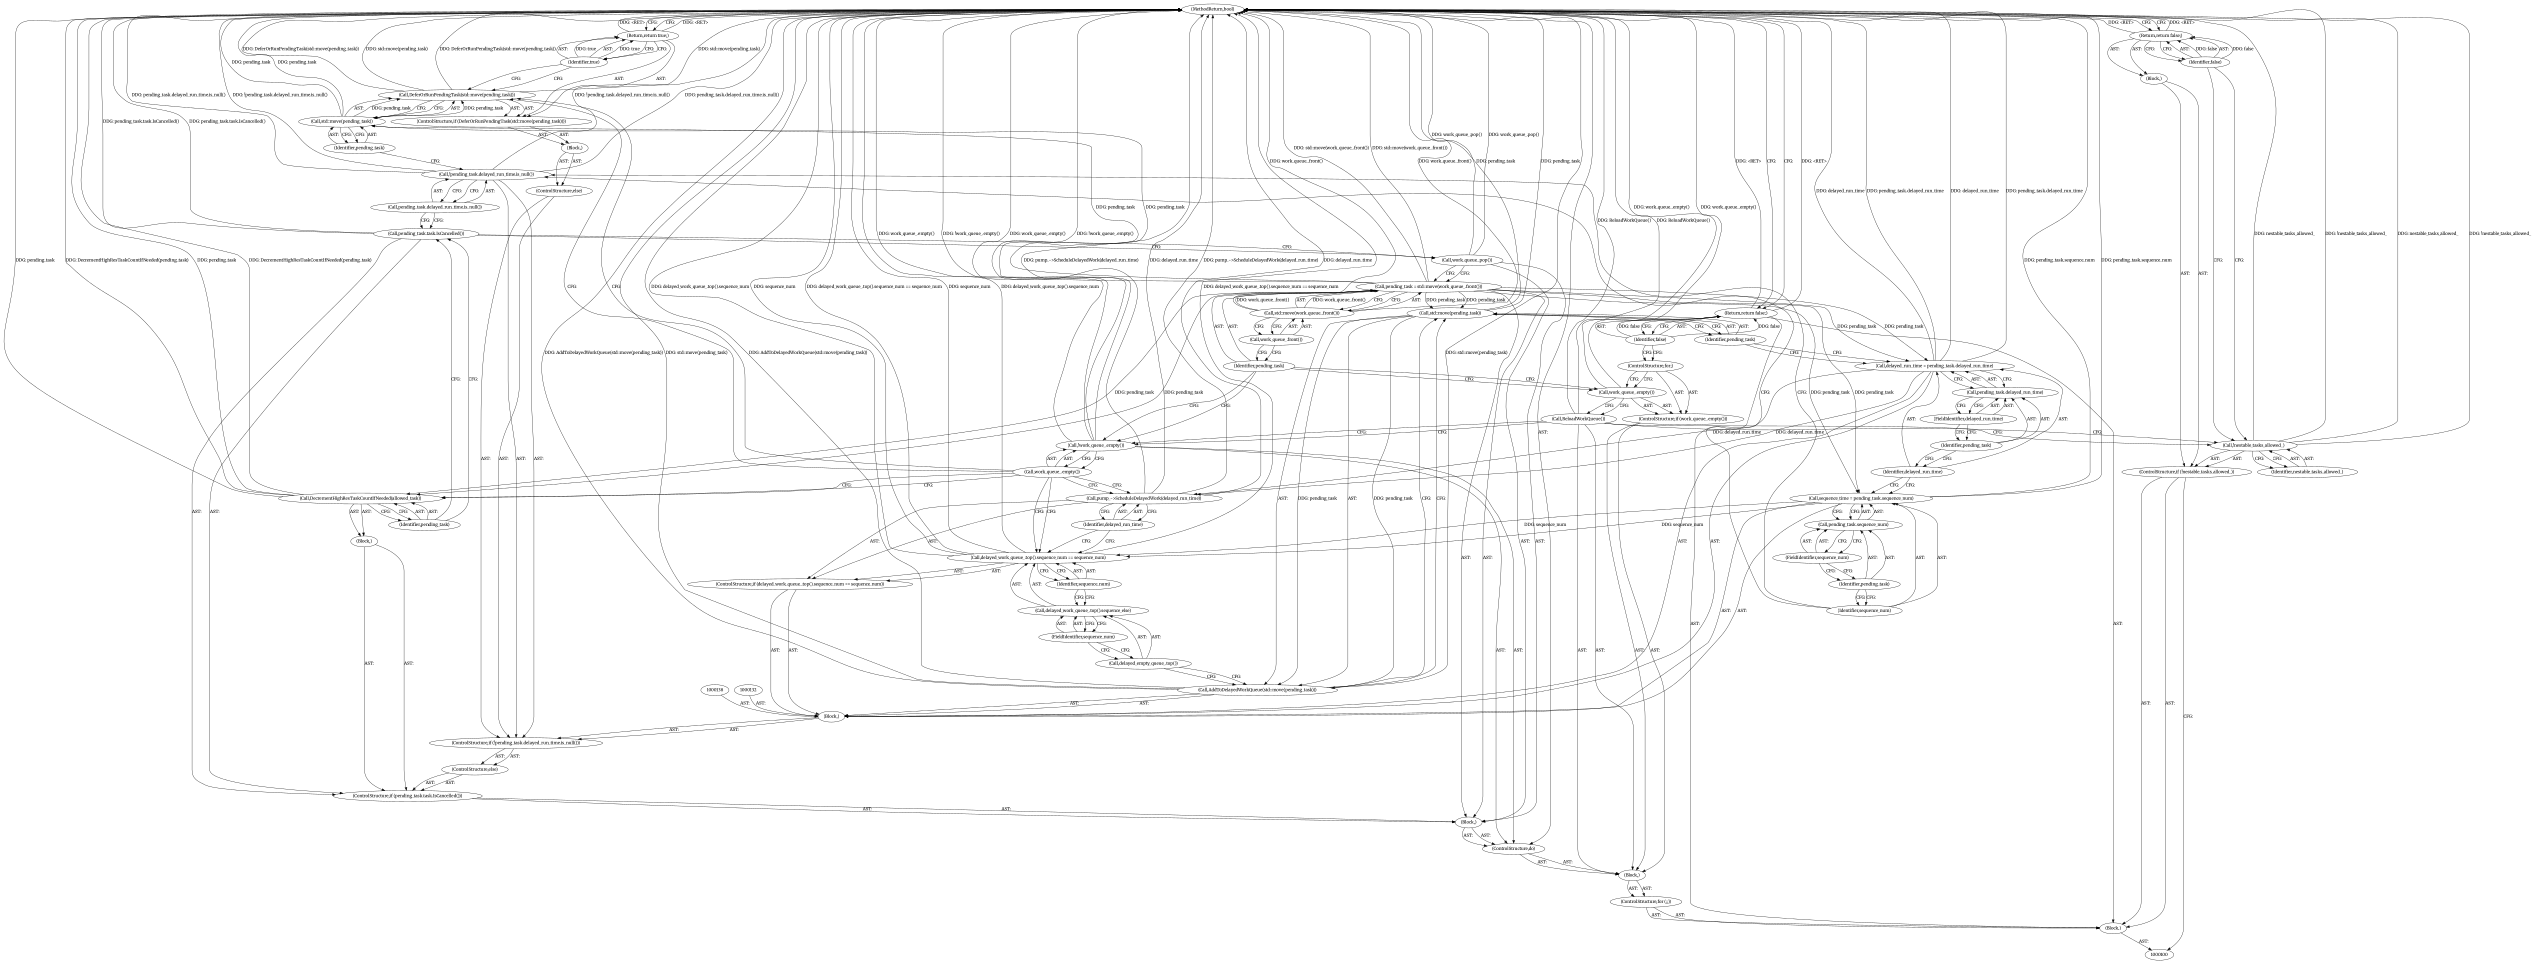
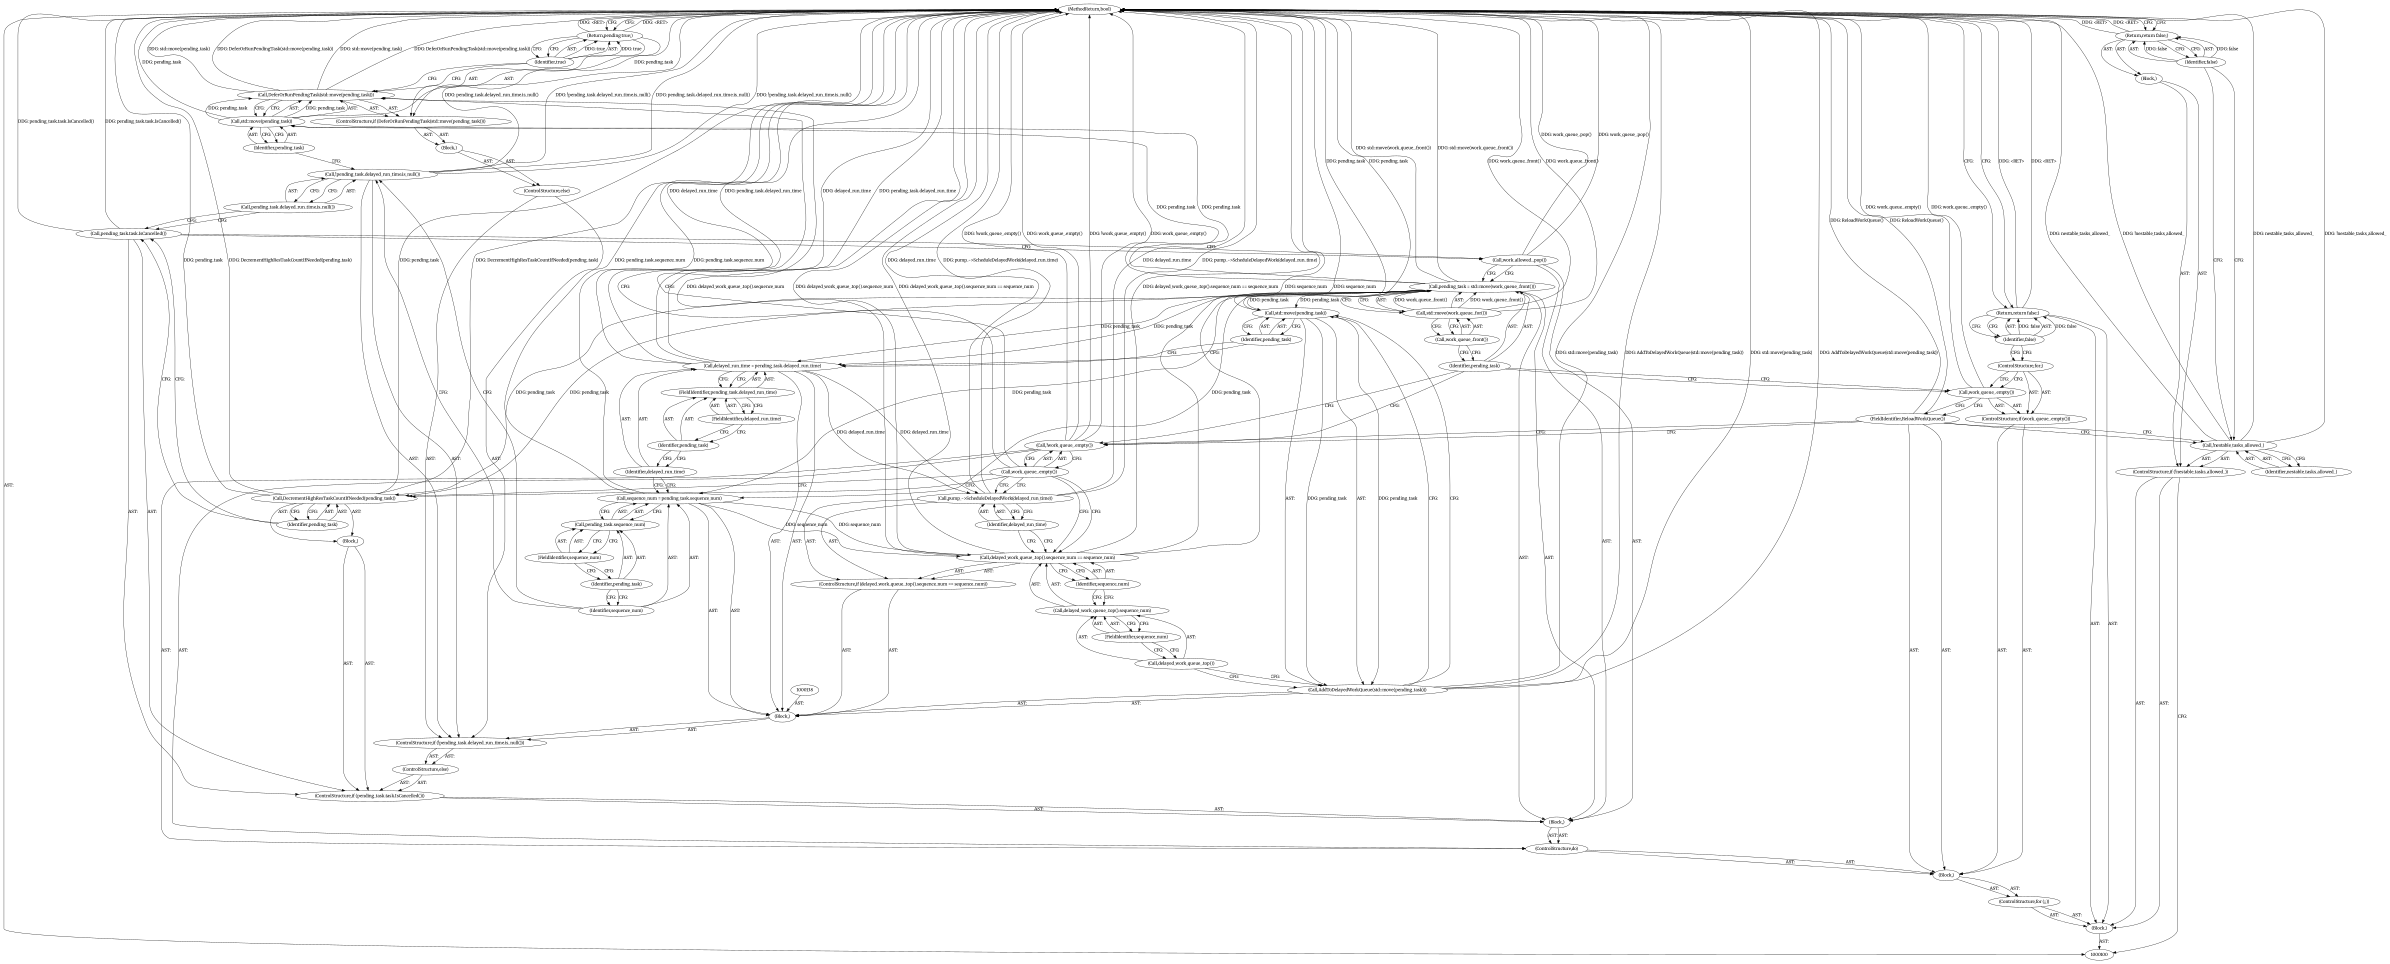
node "(Return,return true;)": label "(Return,return true;)" -> "(Return,pending true;)"
node "(Call,work_queue_.pop())": label "(Call,work_queue_.pop())" -> "(Call,work_allowed_.pop())"
edge "(MethodReturn,bool)" -> "(ControlStructure,do)": now "(MethodReturn,bool)" -> "1000100"
node "(Call,std::move(work_queue_.front()))": label "(Call,std::move(work_queue_.front()))" -> "(Call,std::move(work_queue_.for()))"
node "(Call,pending_task.delayed_run_time)": label "(Call,pending_task.delayed_run_time)" -> "(FieldIdentifier,pending_task.delayed_run_time)"
node "(Call,ReloadWorkQueue())": label "(Call,ReloadWorkQueue())" -> "(FieldIdentifier,ReloadWorkQueue())"
node "(Call,DecrementHighResTaskCountIfNeeded(allowed_task))": label "(Call,DecrementHighResTaskCountIfNeeded(allowed_task))" -> "(Call,DecrementHighResTaskCountIfNeeded(pending_task))"
node "(Call,sequence_time = pending_task.sequence_num)": label "(Call,sequence_time = pending_task.sequence_num)" -> "(Call,sequence_num = pending_task.sequence_num)"
node "(Call,delayed_work_queue_.top().sequence_else)": label "(Call,delayed_work_queue_.top().sequence_else)" -> "(Call,delayed_work_queue_.top().sequence_num)"
node "(Call,delayed_empty_queue_.top())": label "(Call,delayed_empty_queue_.top())" -> "(Call,delayed_work_queue_.top())"
node "1000132": removed
